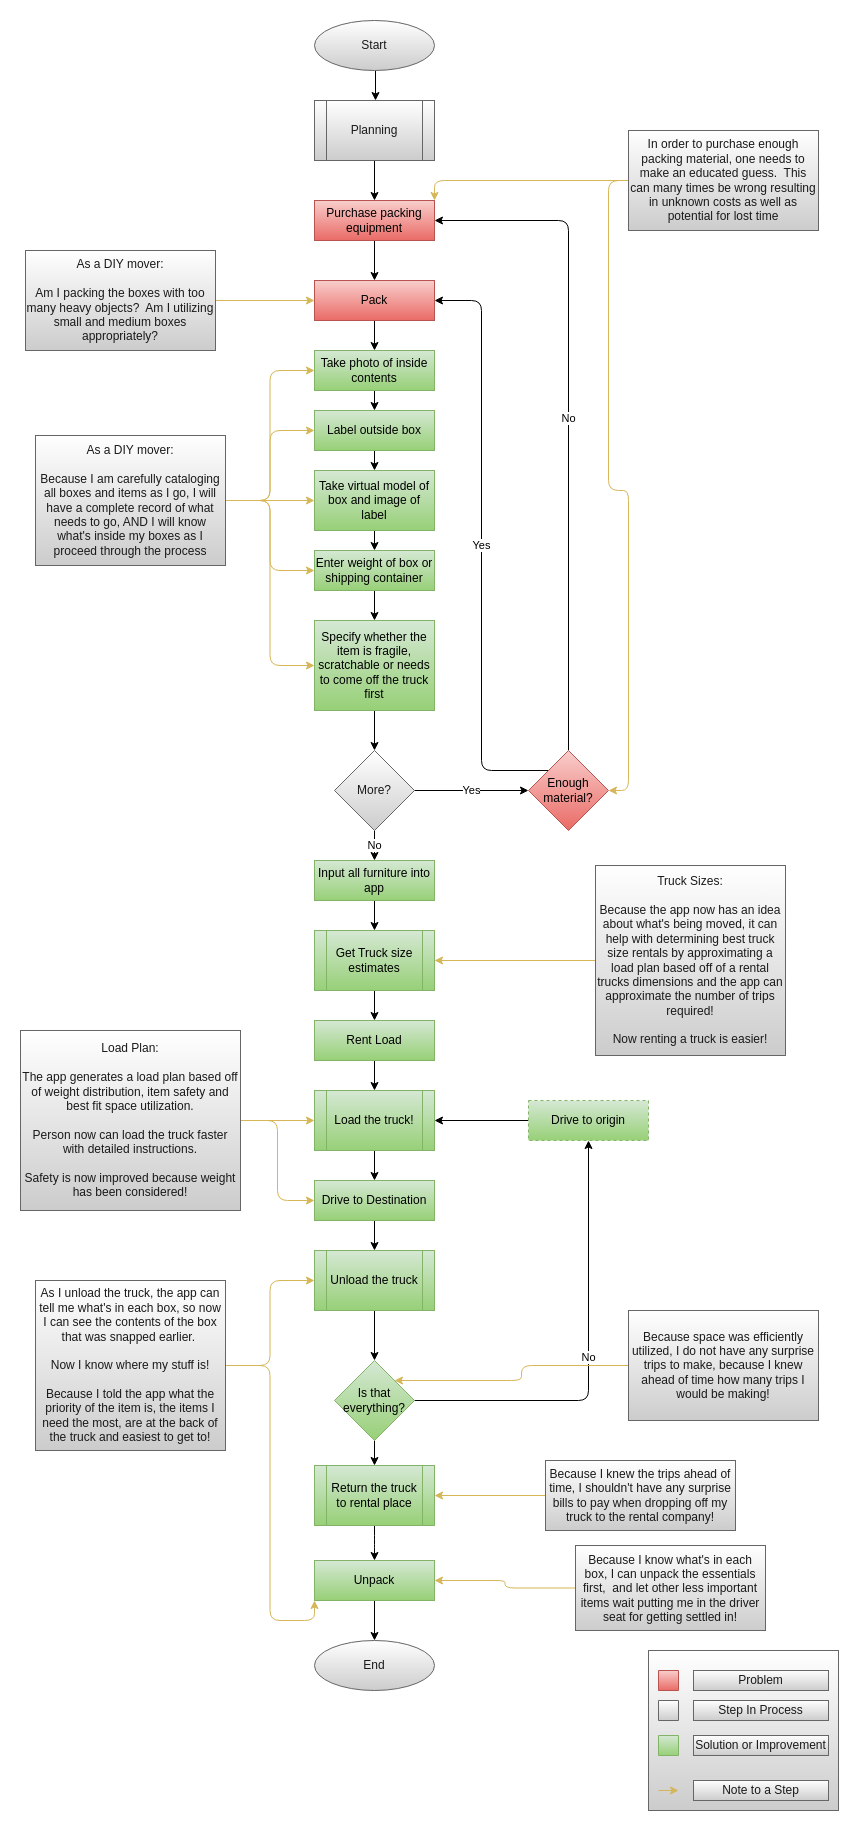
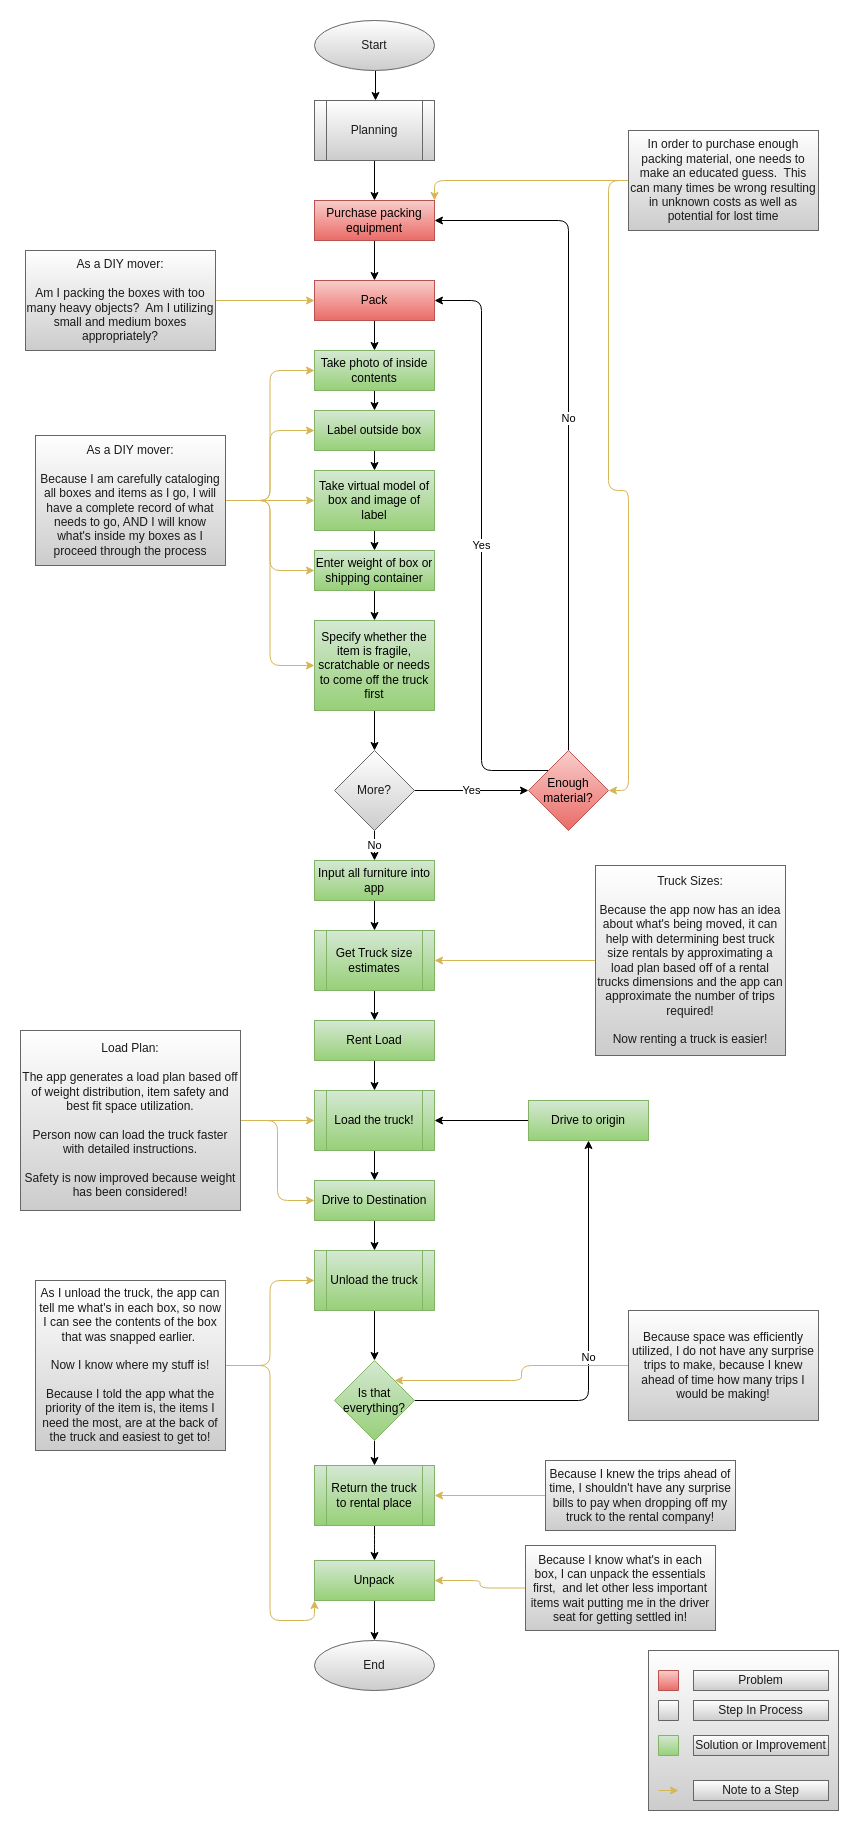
node "Drive to origin": style dashed -> solid
node "Because I know what's in each box, I can unpack the essentials first, and let other less important items wait putting me in the driver seat for getting settled in!": moved (671, 1588) -> (621, 1588)
